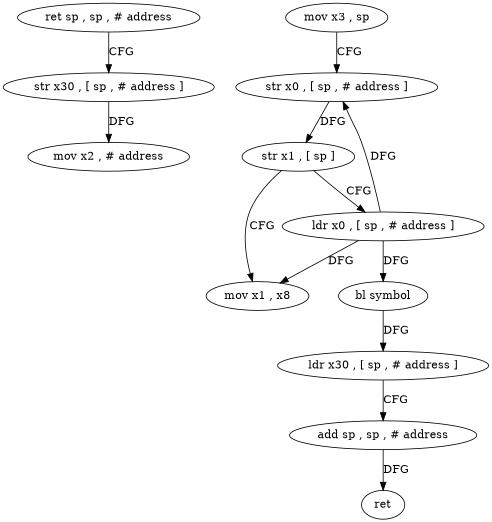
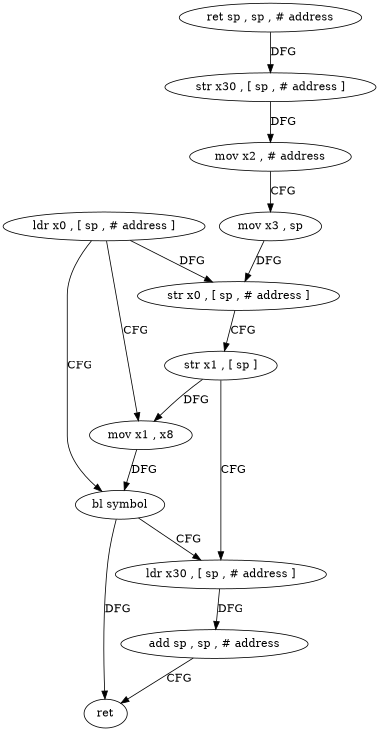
edge "ret sp , sp , # address" -> "str x30 , [ sp , # address ]": label "CFG" -> "DFG"
edge "mov x3 , sp" -> "str x0 , [ sp , # address ]": label "CFG" -> "DFG"
edge "str x0 , [ sp , # address ]" -> "str x1 , [ sp ]": label "DFG" -> "CFG"
edge "mov x2 , # address" -> "mov x3 , sp": added, label "CFG"
edge "str x1 , [ sp ]" -> "ldr x0 , [ sp , # address ]": now "str x1 , [ sp ]" -> "ldr x30 , [ sp , # address ]"
edge "str x1 , [ sp ]" -> "mov x1 , x8": label "CFG" -> "DFG"
edge "ldr x0 , [ sp , # address ]" -> "mov x1 , x8": label "DFG" -> "CFG"
edge "ldr x0 , [ sp , # address ]" -> "bl symbol": label "DFG" -> "CFG"
edge "bl symbol" -> "ldr x30 , [ sp , # address ]": label "DFG" -> "CFG"
edge "ldr x30 , [ sp , # address ]" -> "add sp , sp , # address": label "CFG" -> "DFG"
edge "mov x1 , x8" -> "bl symbol": added, label "DFG"
edge "add sp , sp , # address" -> "ret": label "DFG" -> "CFG"
edge "bl symbol" -> "ret": added, label "DFG"
